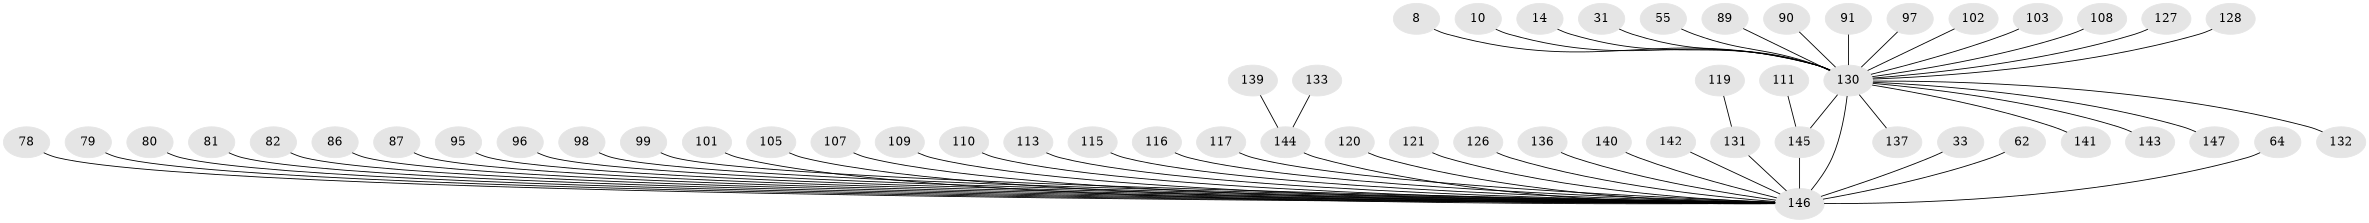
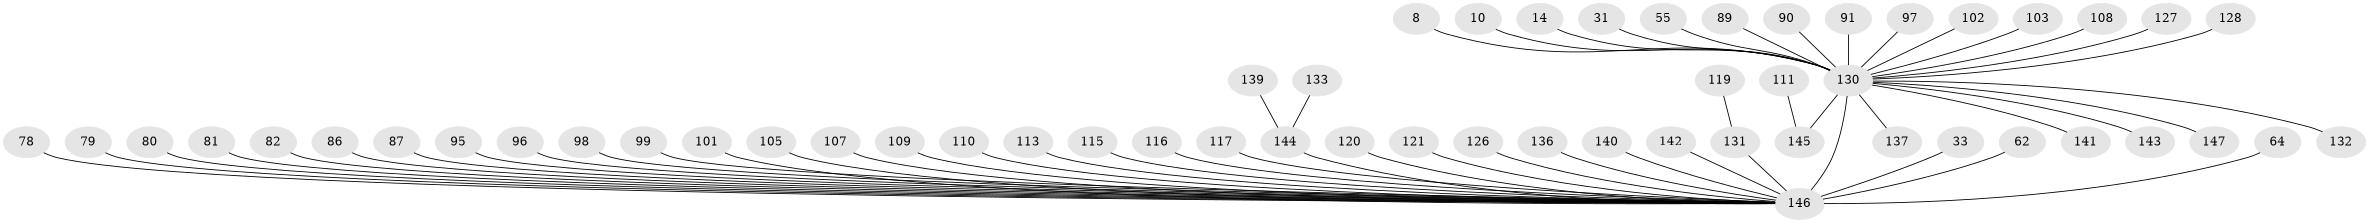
edge "145" -- "146": removed
